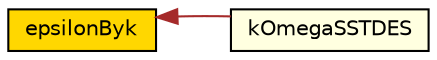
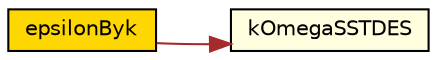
edge "kOmegaSSTDES" -> "epsilonByk": reversed
